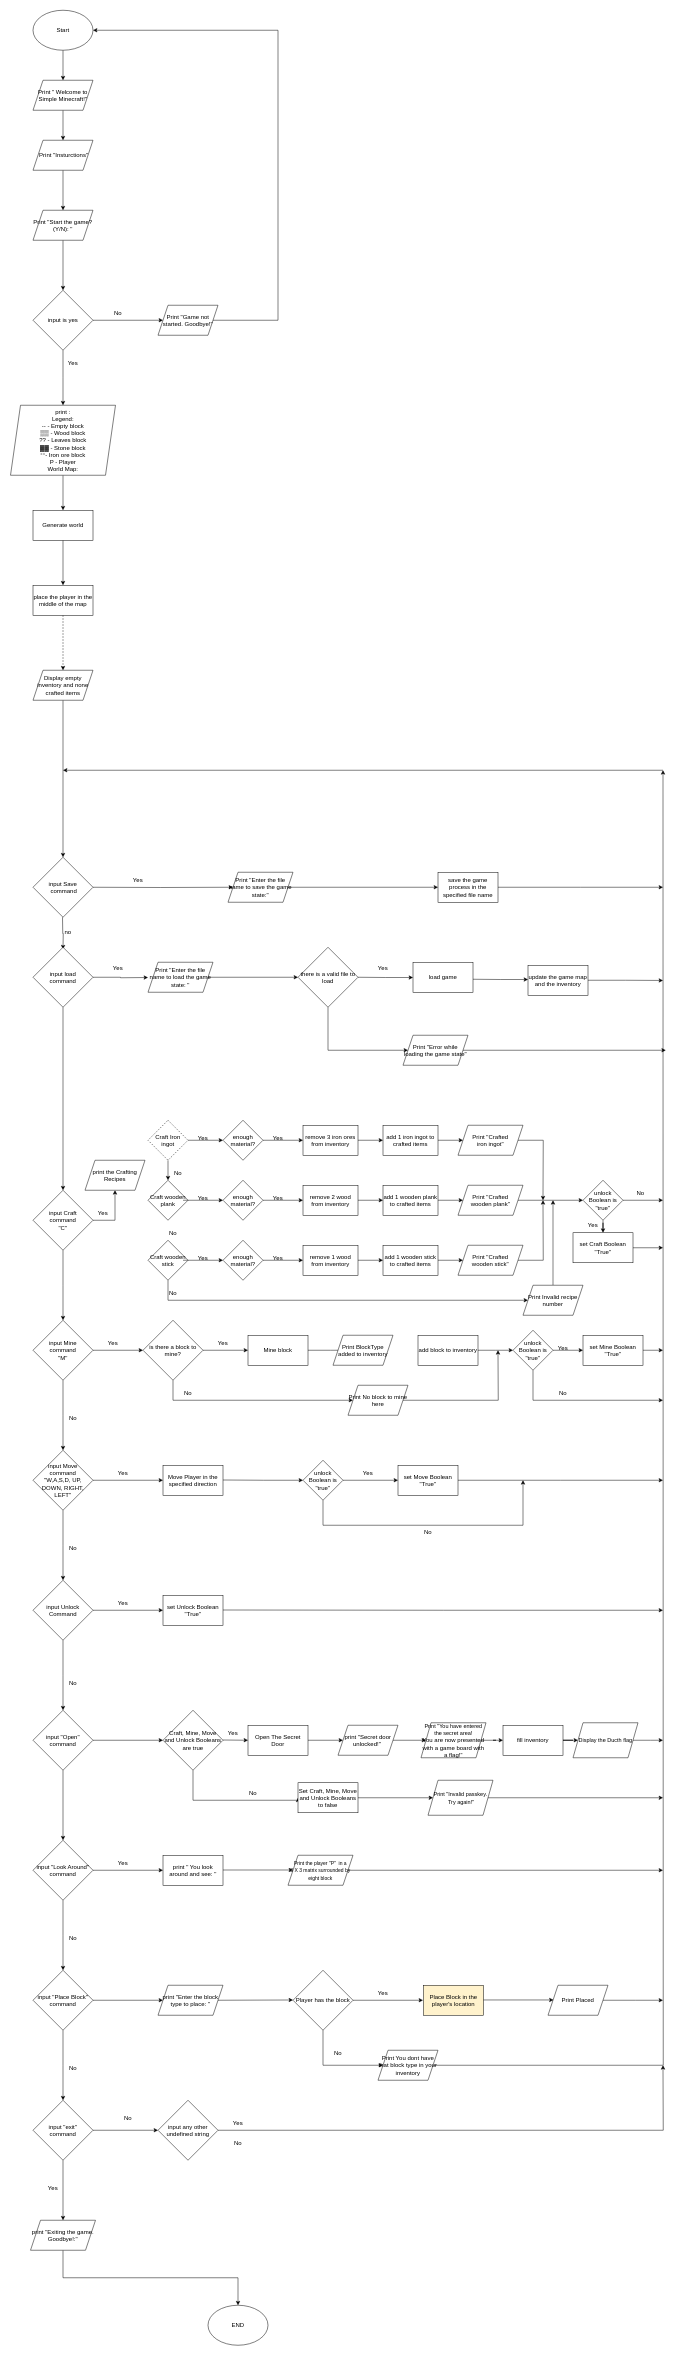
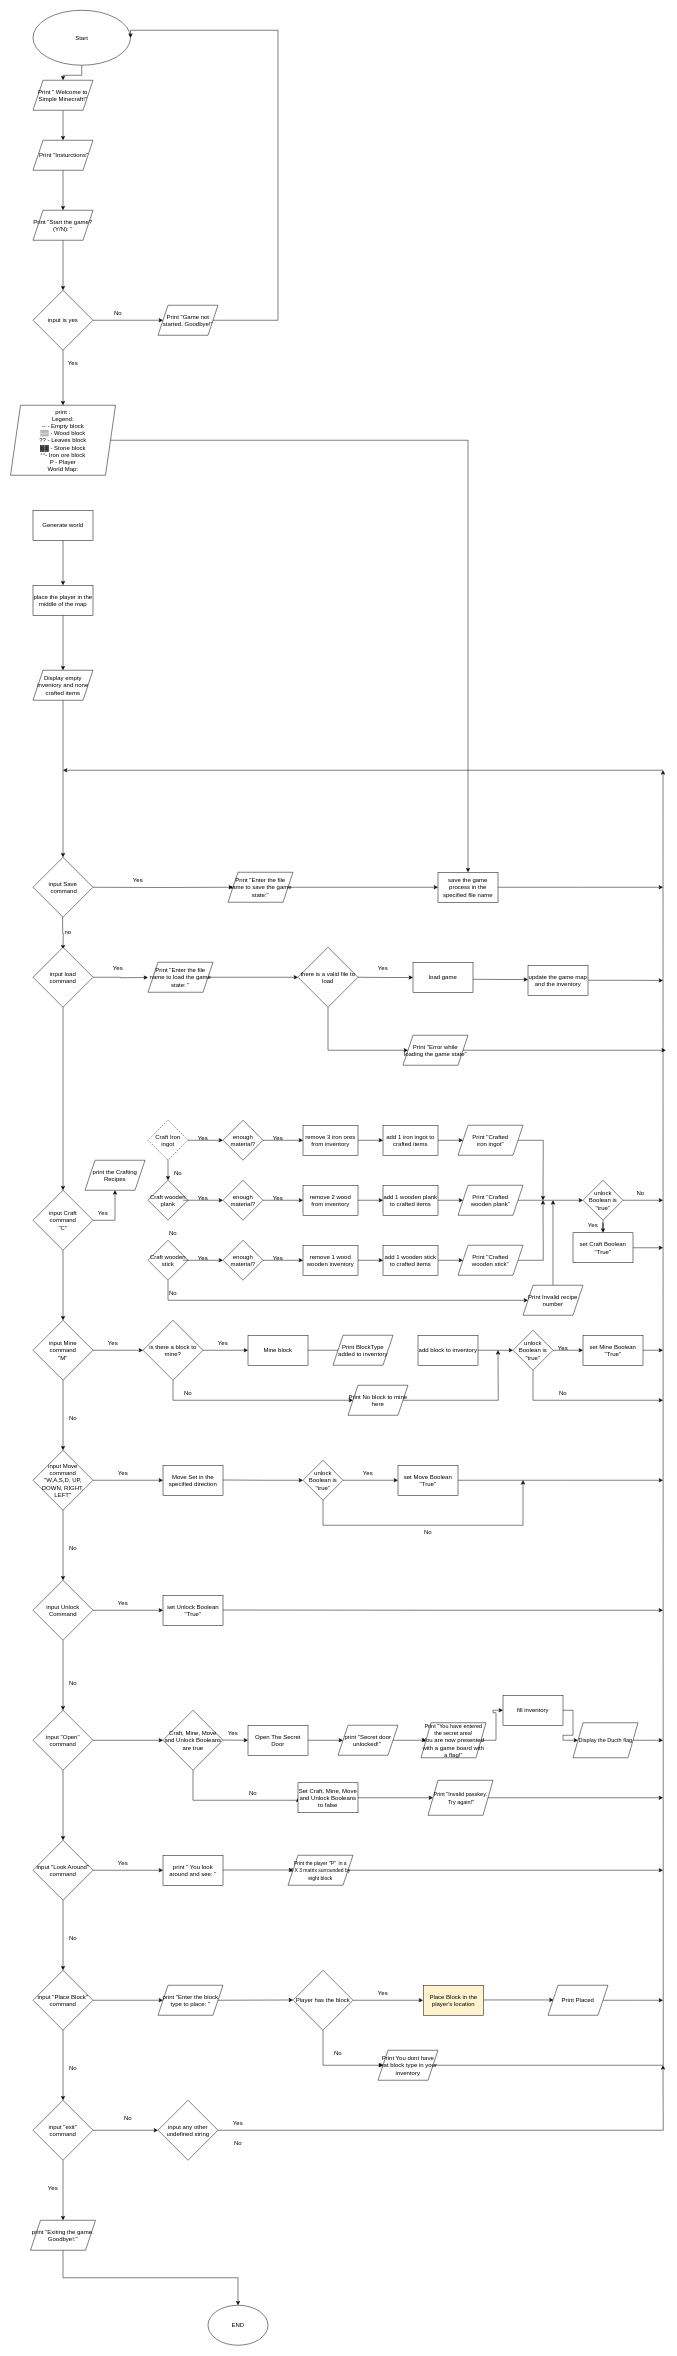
node "Start": size 60x40 -> 98x55
edge "print : Legend: -- - Empty block ▒▒ - Wood block ?? - Leaves block ▓▓ - Stone block °°- Iron ore block P - Player World Map:" -> "Generate world": now "print : Legend: -- - Empty block ▒▒ - Wood block ?? - Leaves block ▓▓ - Stone block °°- Iron ore block P - Player World Map:" -> "save the game process in the specified file name"
edge "place the player in the middle of the map" -> "Display empty inventory and none crafted items": style dashed -> solid
node "remove 1 wood from inventory": label "remove 1 wood from inventory" -> "remove 1 wood wooden inventory"
node "Move Player in the specified direction": label "Move Player in the specified direction" -> "Move Set in the specified direction"
node "fill inventory": moved (533, 1740) -> (533, 1710)
